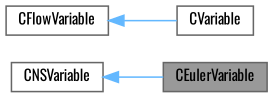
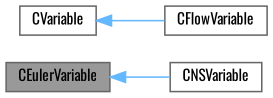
edge "CVariable" -> "CFlowVariable": reversed
edge "CEulerVariable" -> "CNSVariable": reversed
